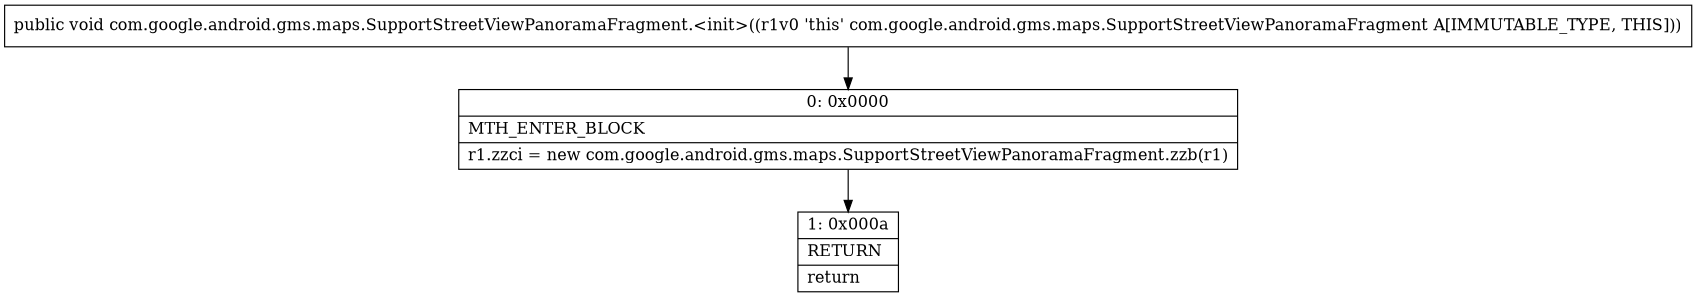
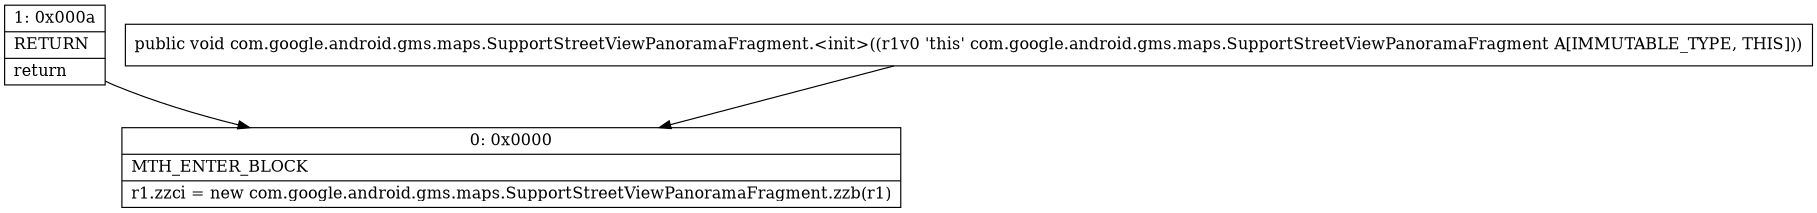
edge "0: 0x0000" -> "1: 0x000a": reversed
